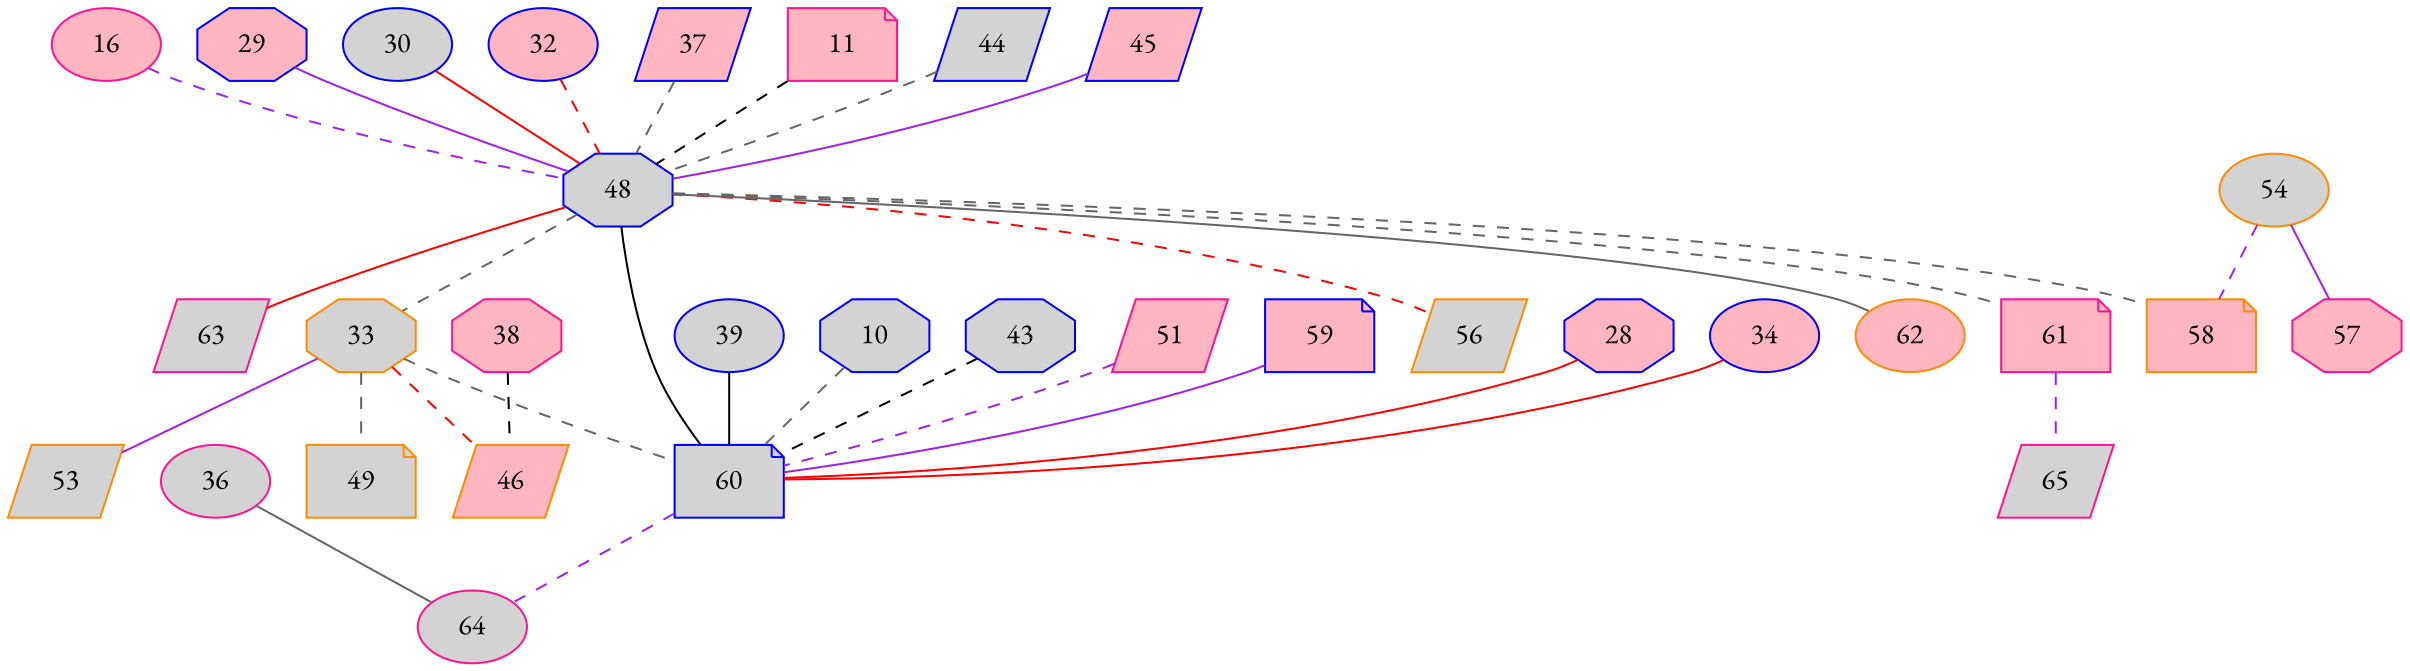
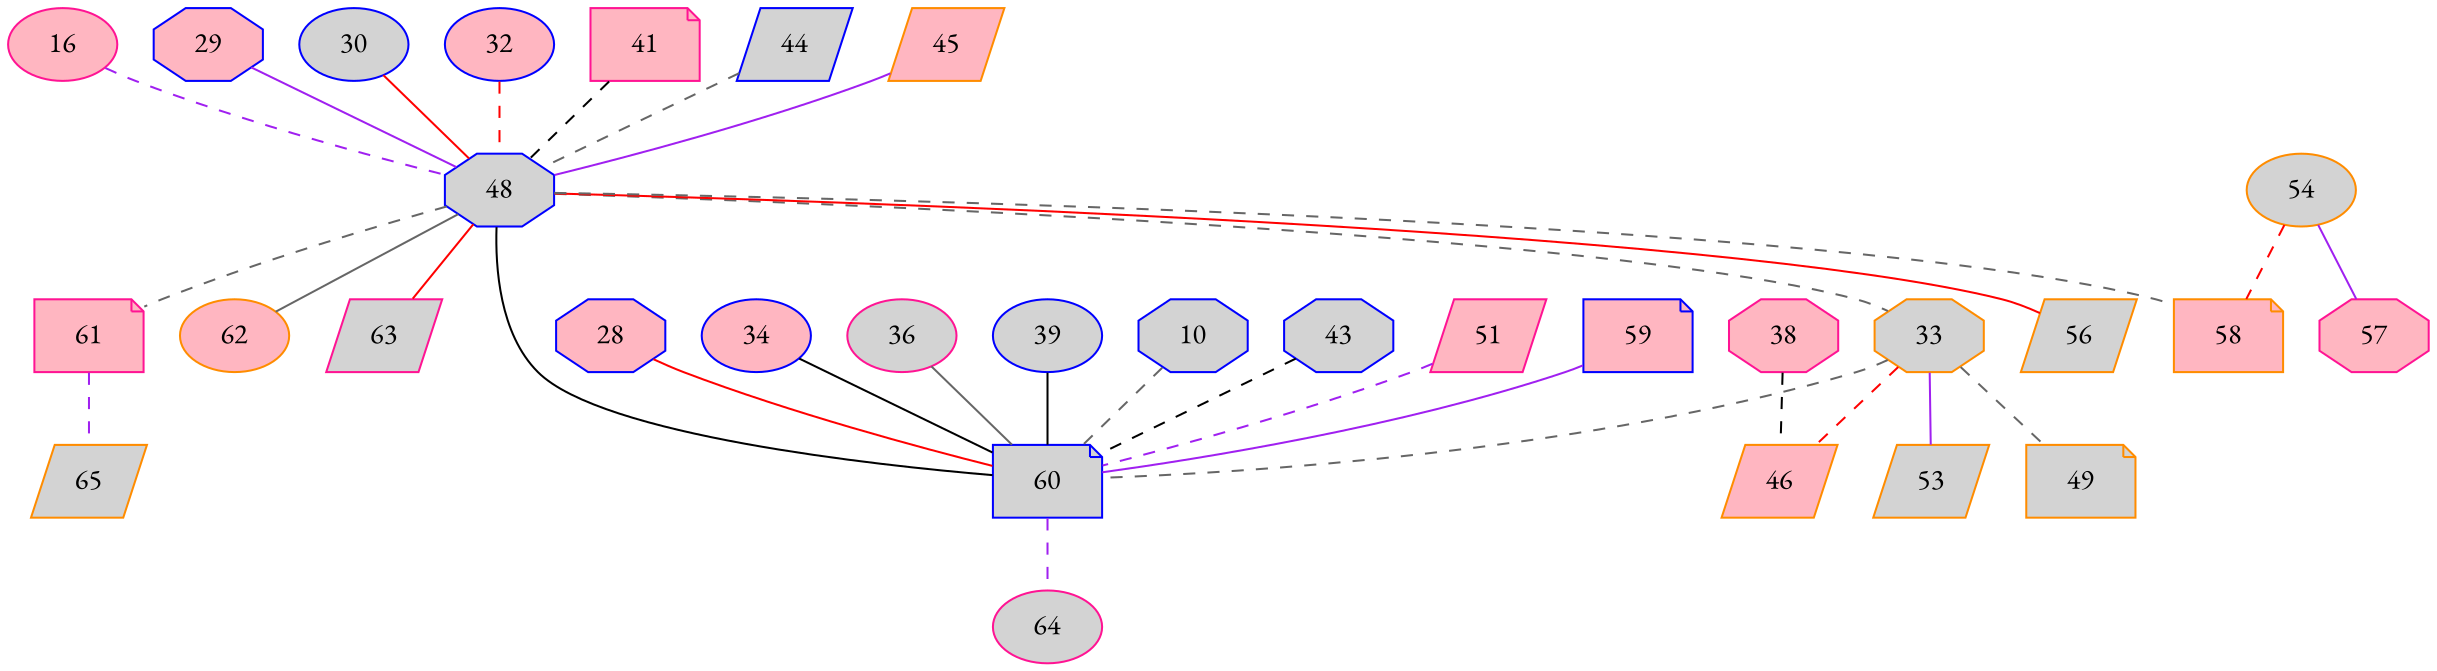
node "37": removed
node "11": label "11" -> "41"
node "45": color blue -> darkorange
edge "48" -- "56": style dashed -> solid
edge "54" -- "58": color purple -> red
edge "34" -- "60": color red -> black
node "65": color deeppink -> darkorange
edge "36" -- "64": now "36" -- "60"
